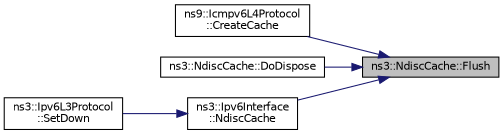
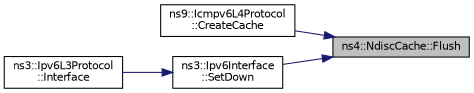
node "ns3::NdiscCache::DoDispose": removed
node "ns3::NdiscCache::Flush": label "ns3::NdiscCache::Flush" -> "ns4::NdiscCache::Flush"
node "ns3::Ipv6L3Protocol ::SetDown": label "ns3::Ipv6L3Protocol ::SetDown" -> "ns3::Ipv6L3Protocol ::Interface"
node "ns3::Ipv6Interface ::NdiscCache": label "ns3::Ipv6Interface ::NdiscCache" -> "ns3::Ipv6Interface ::SetDown"
